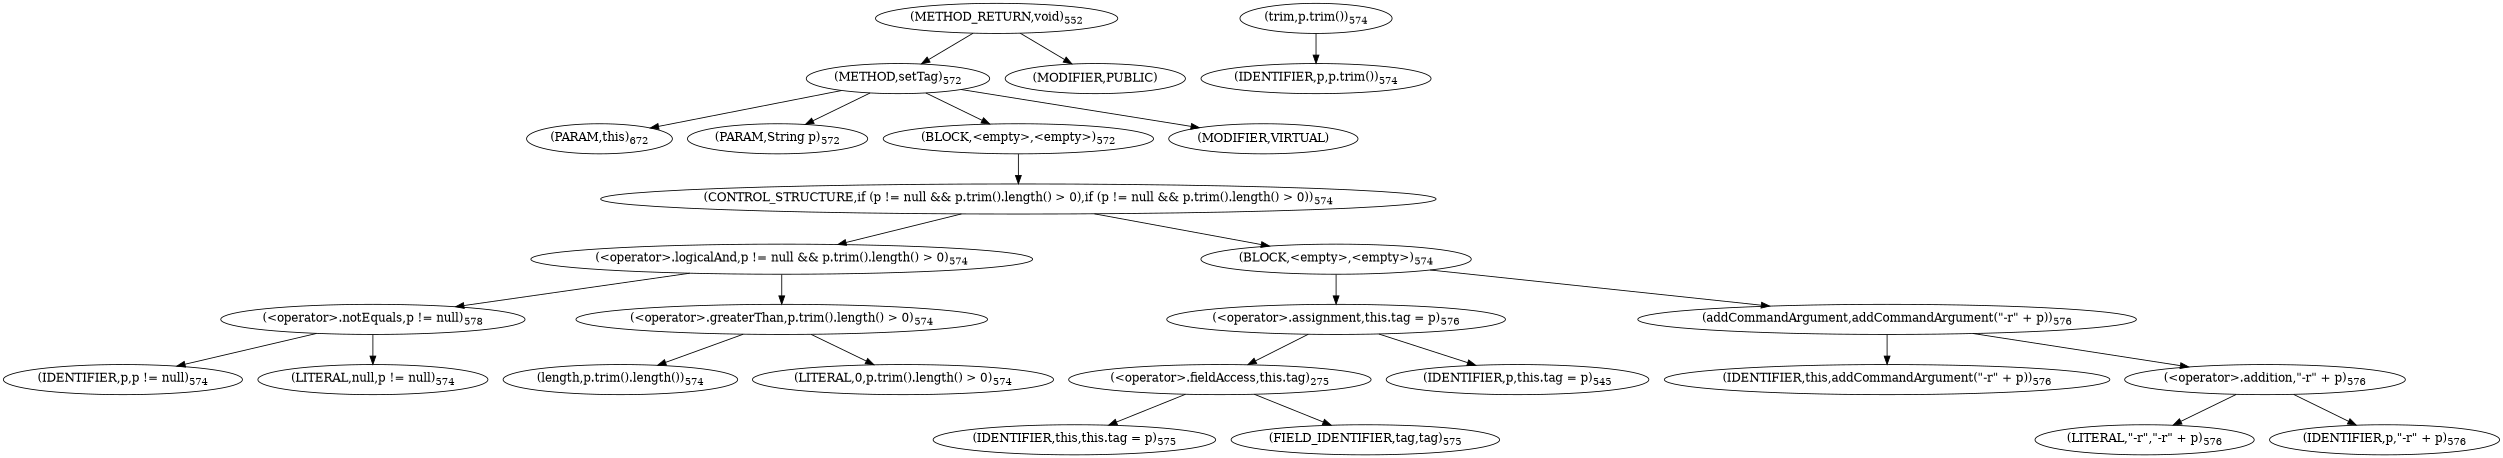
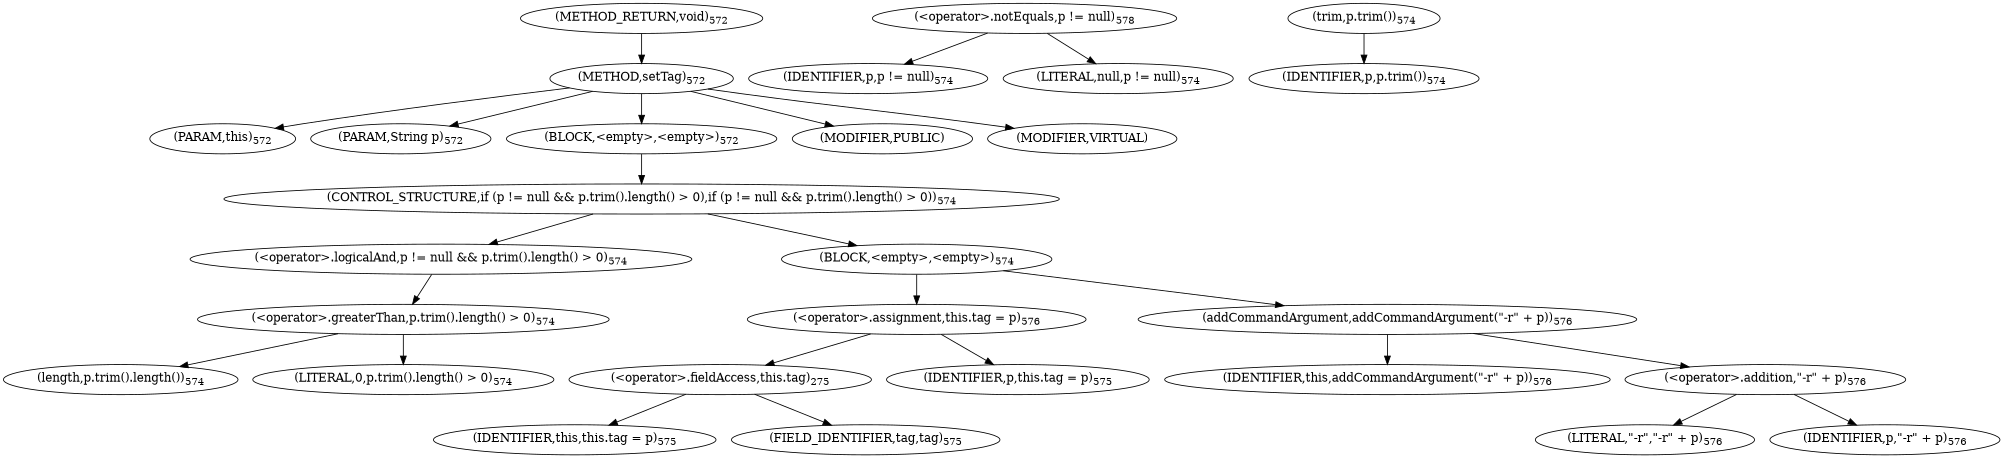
node "(METHOD_RETURN,void)": text "552" -> "572"
edge "(METHOD_RETURN,void)" -> "(MODIFIER,PUBLIC)": now "(METHOD,setTag)" -> "(MODIFIER,PUBLIC)"
node "(PARAM,this)": text "672" -> "572"
edge "(<operator>.logicalAnd,p != null && p.trim().length() > 0)" -> "(<operator>.notEquals,p != null)": removed
node "(IDENTIFIER,p,this.tag = p)": text "545" -> "575"
